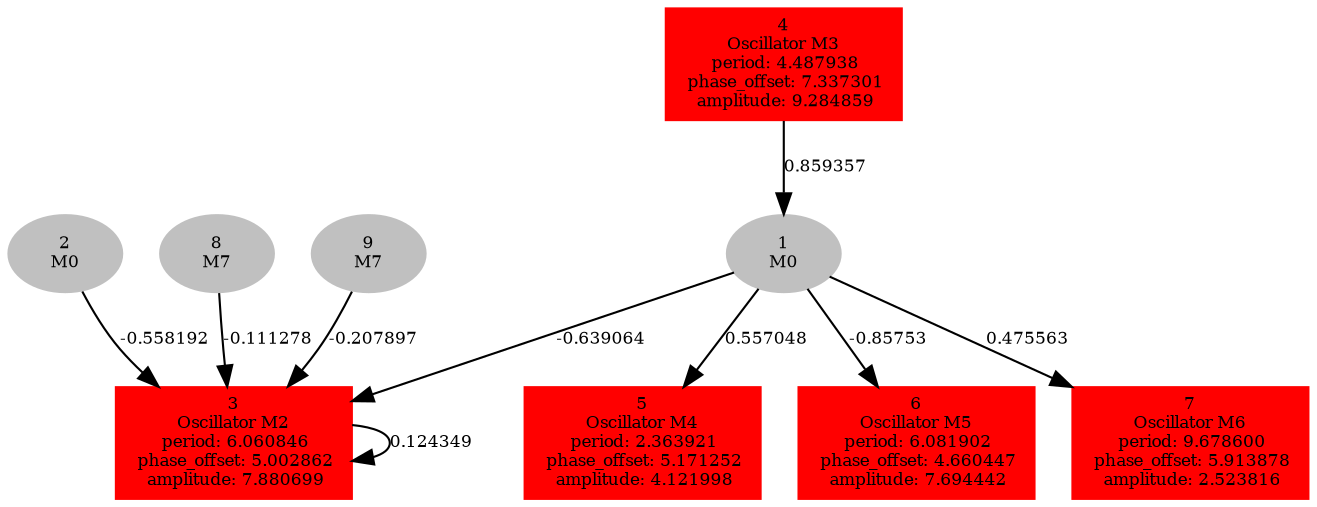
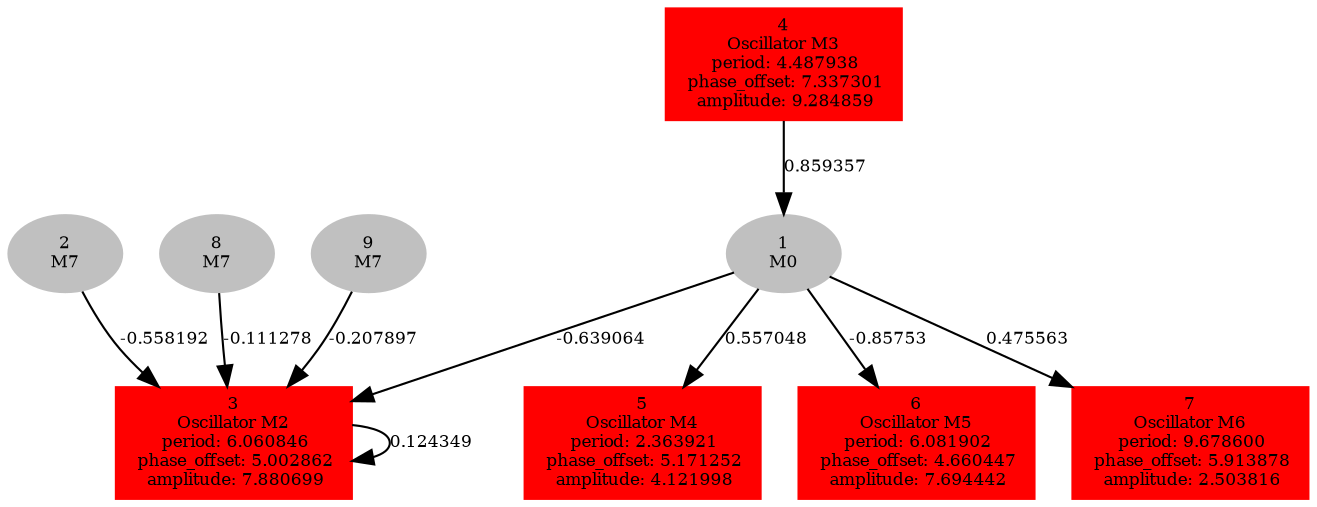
node "2": text "M0" -> "M7"
node "7": text "amplitude: 2.523816" -> "amplitude: 2.503816"
